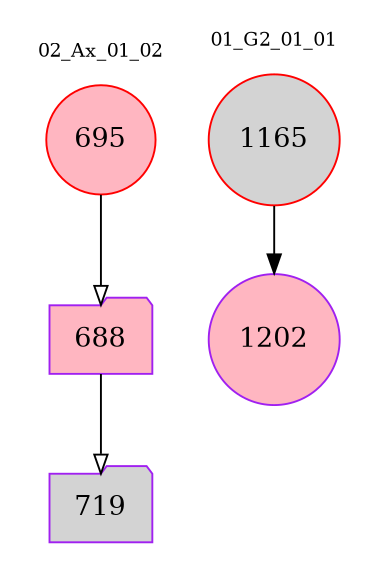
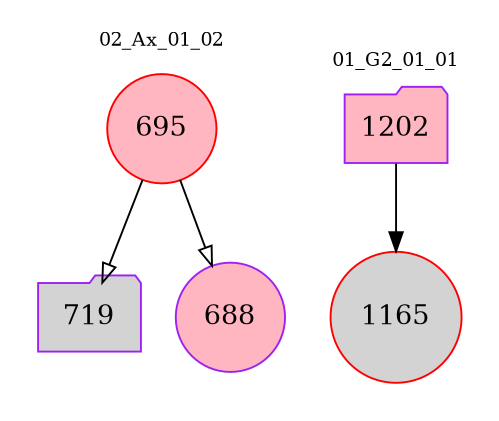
edge "1165" -> "1202": reversed
node "688": shape folder -> circle
node "1202": shape circle -> folder
edge "688" -> "719": now "695" -> "719"
